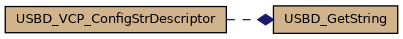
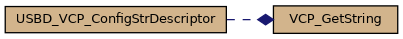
node "USBD_GetString": label "USBD_GetString" -> "VCP_GetString"
